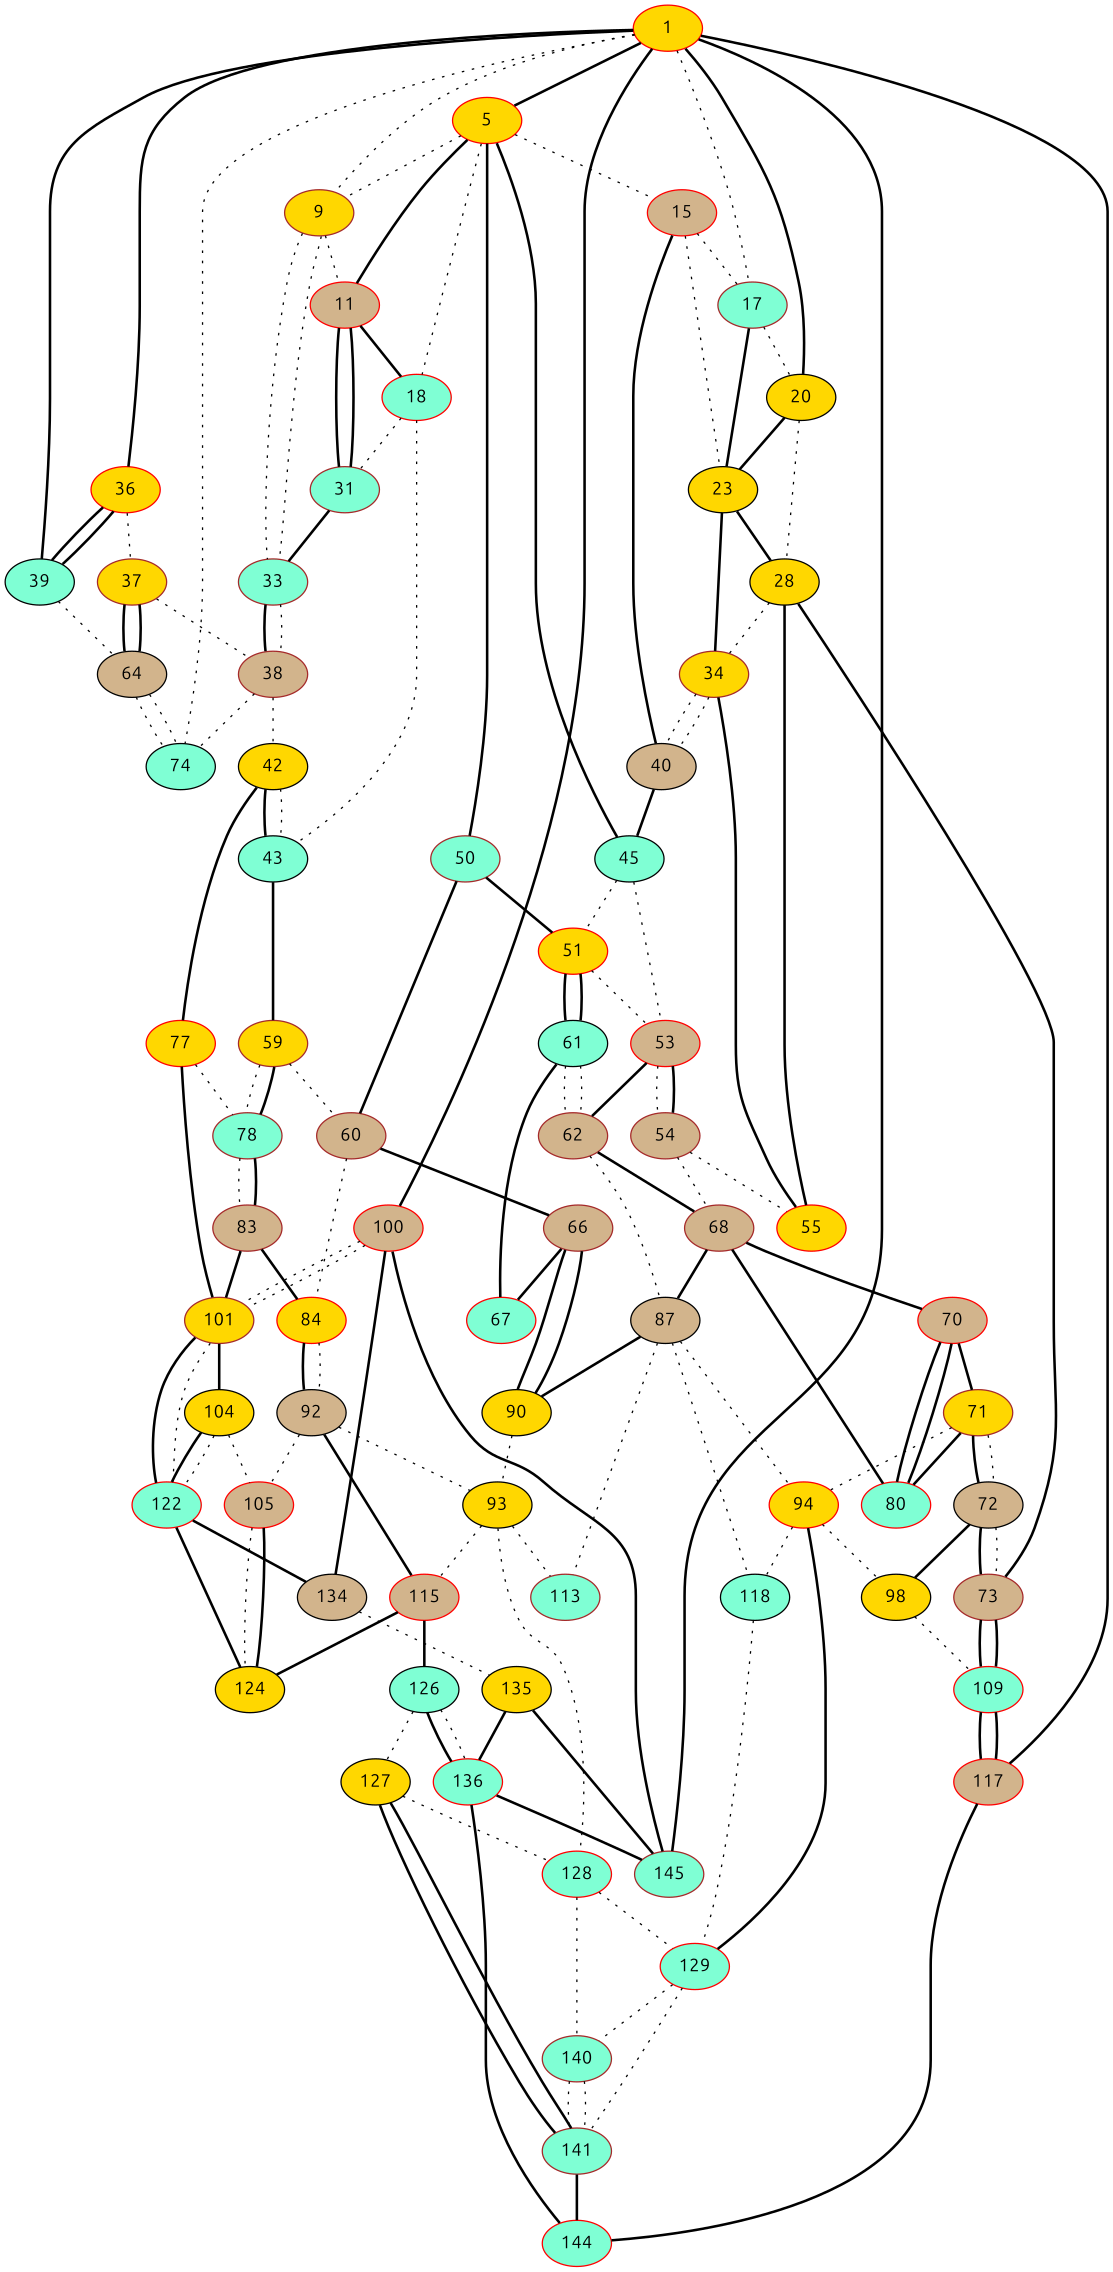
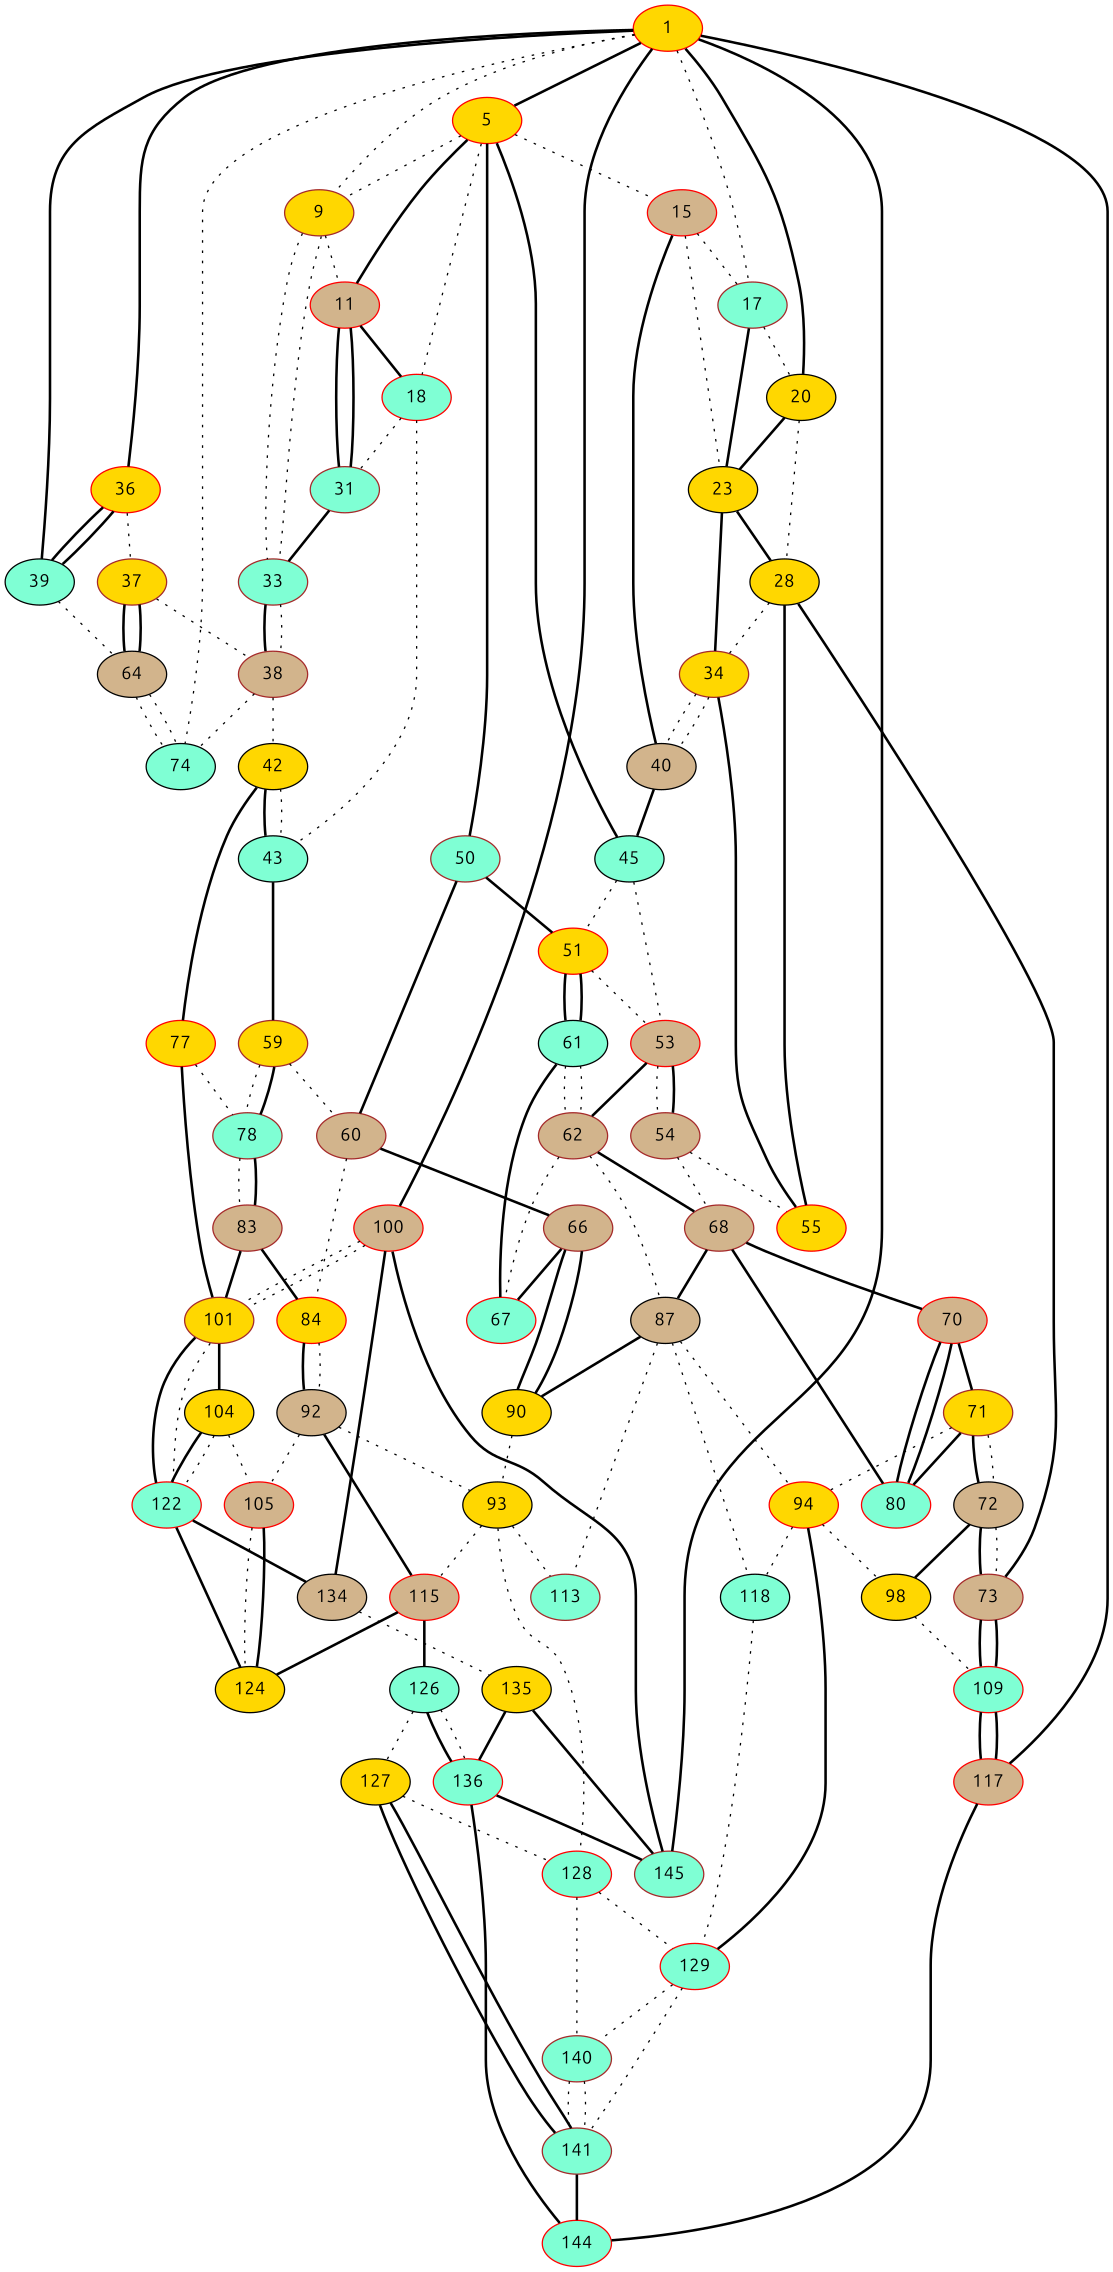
edge "62" -- "67": added
